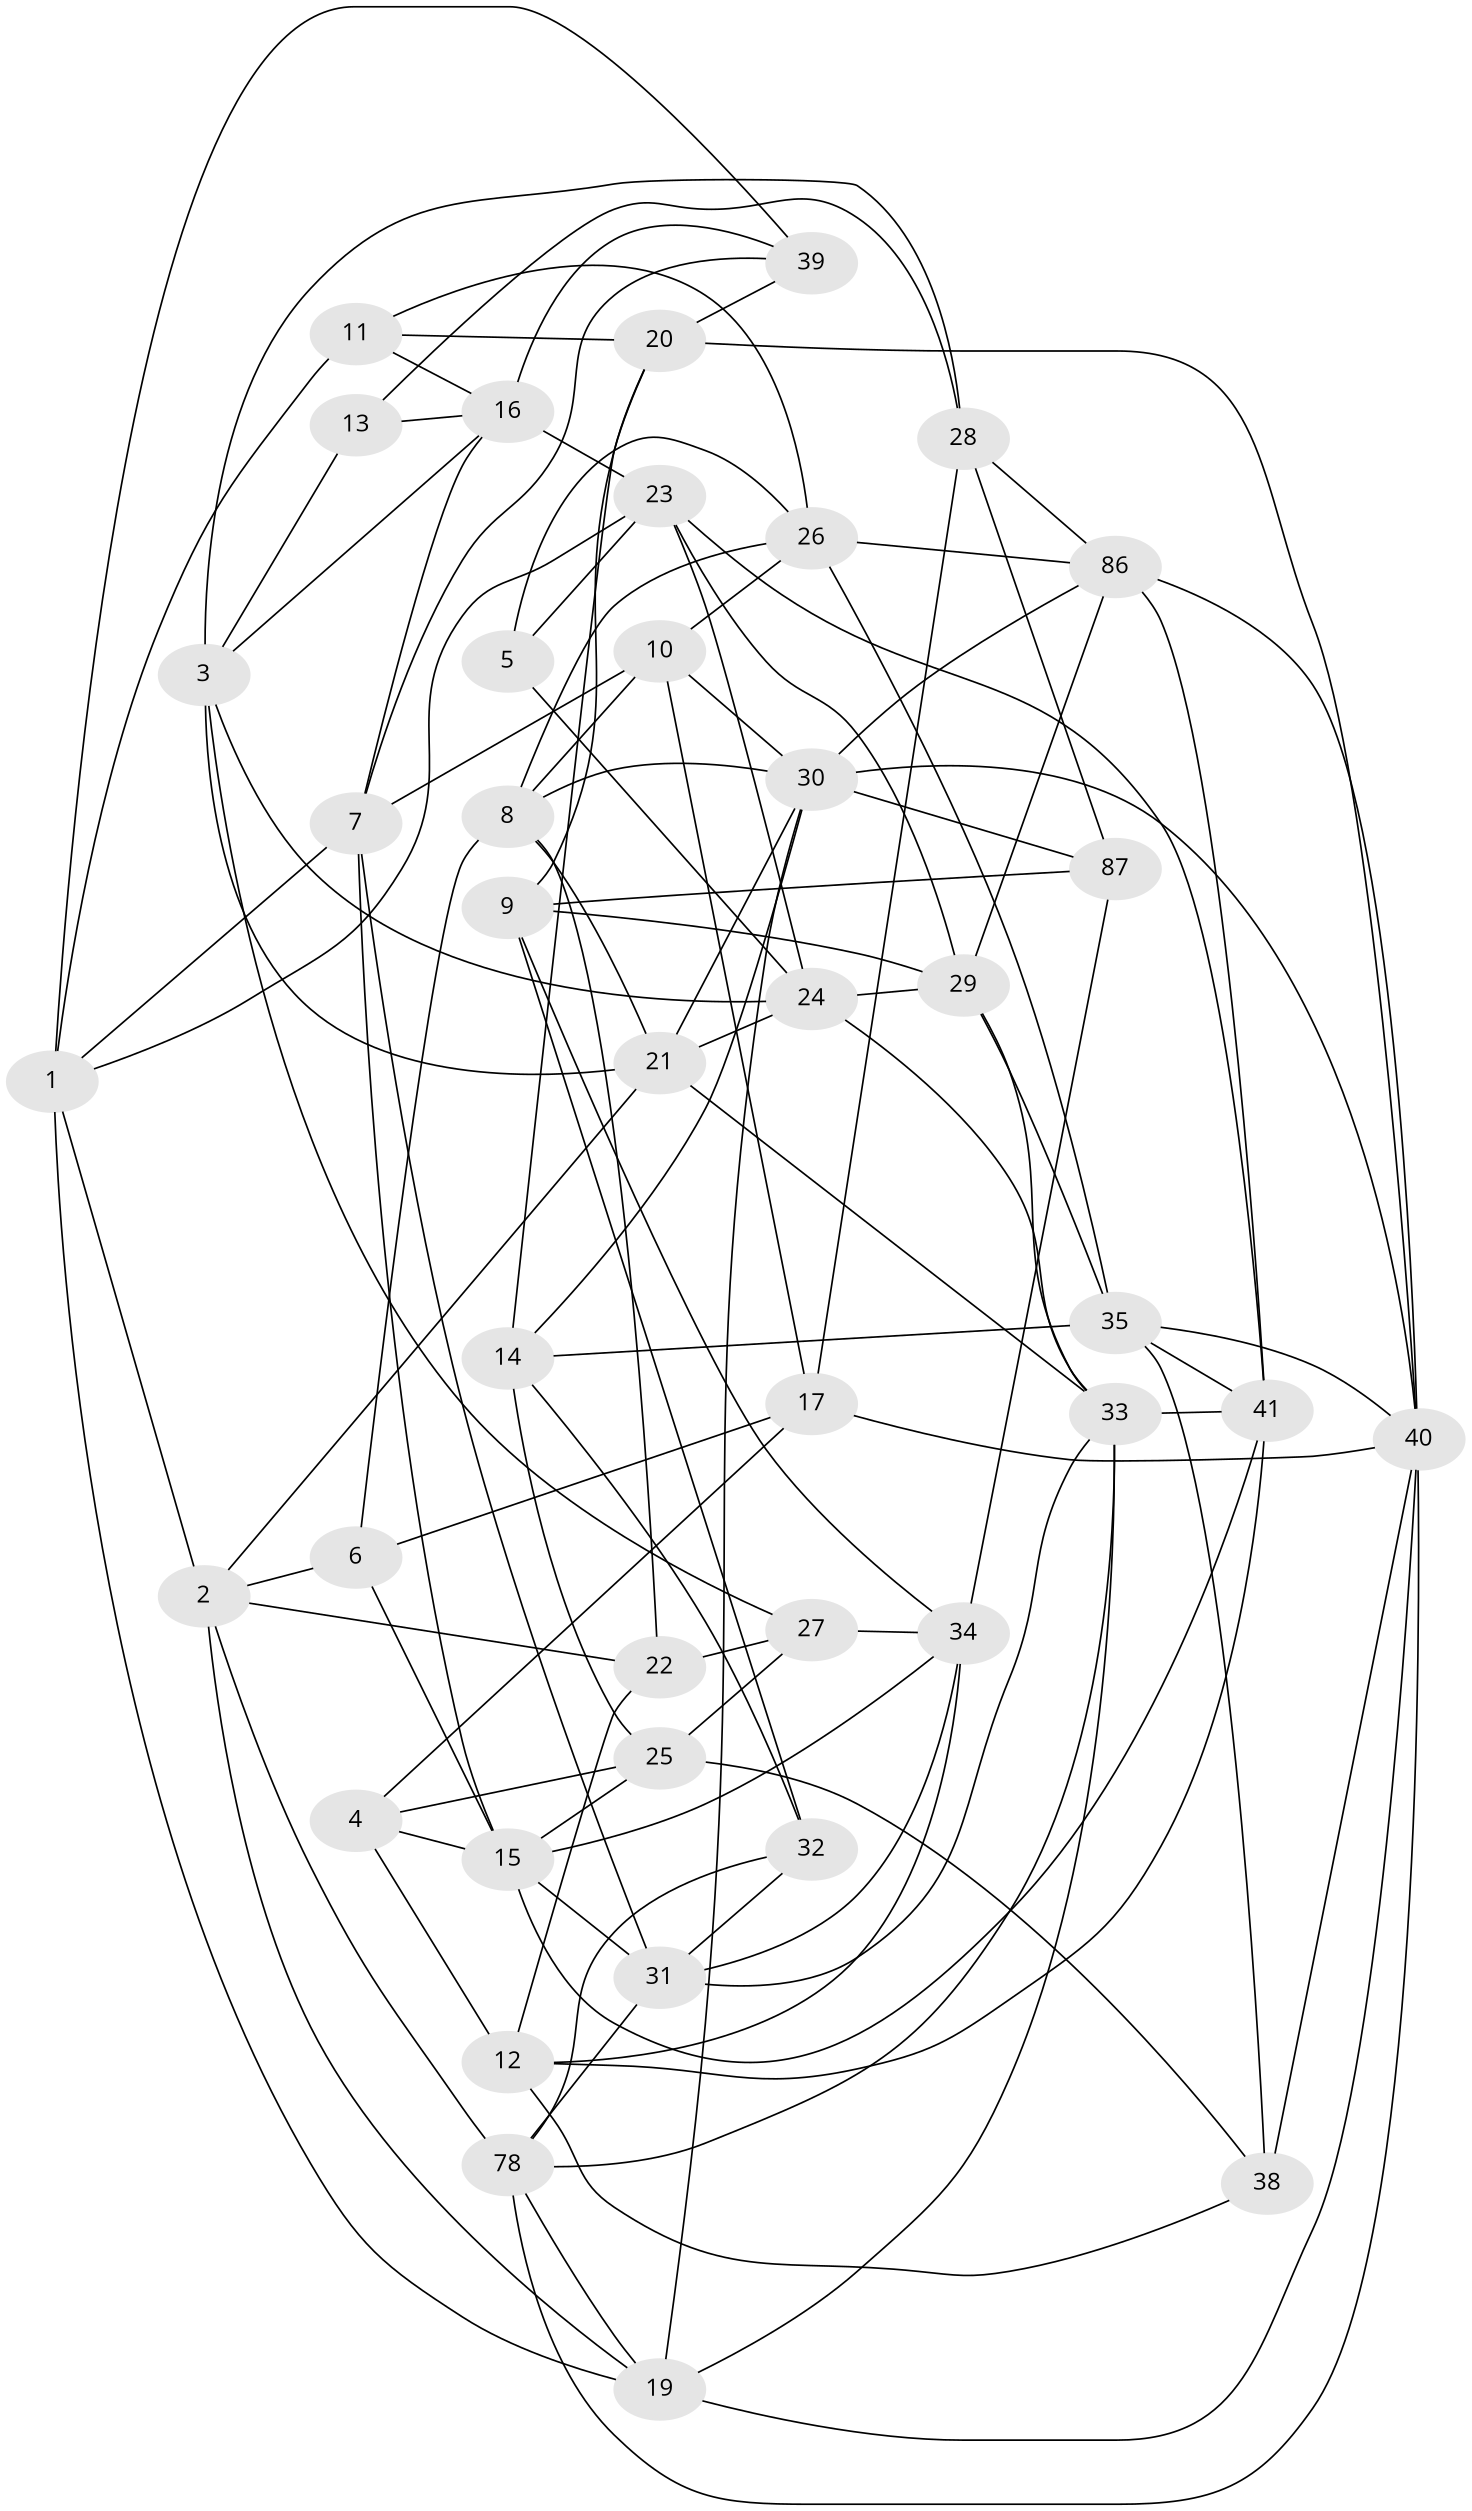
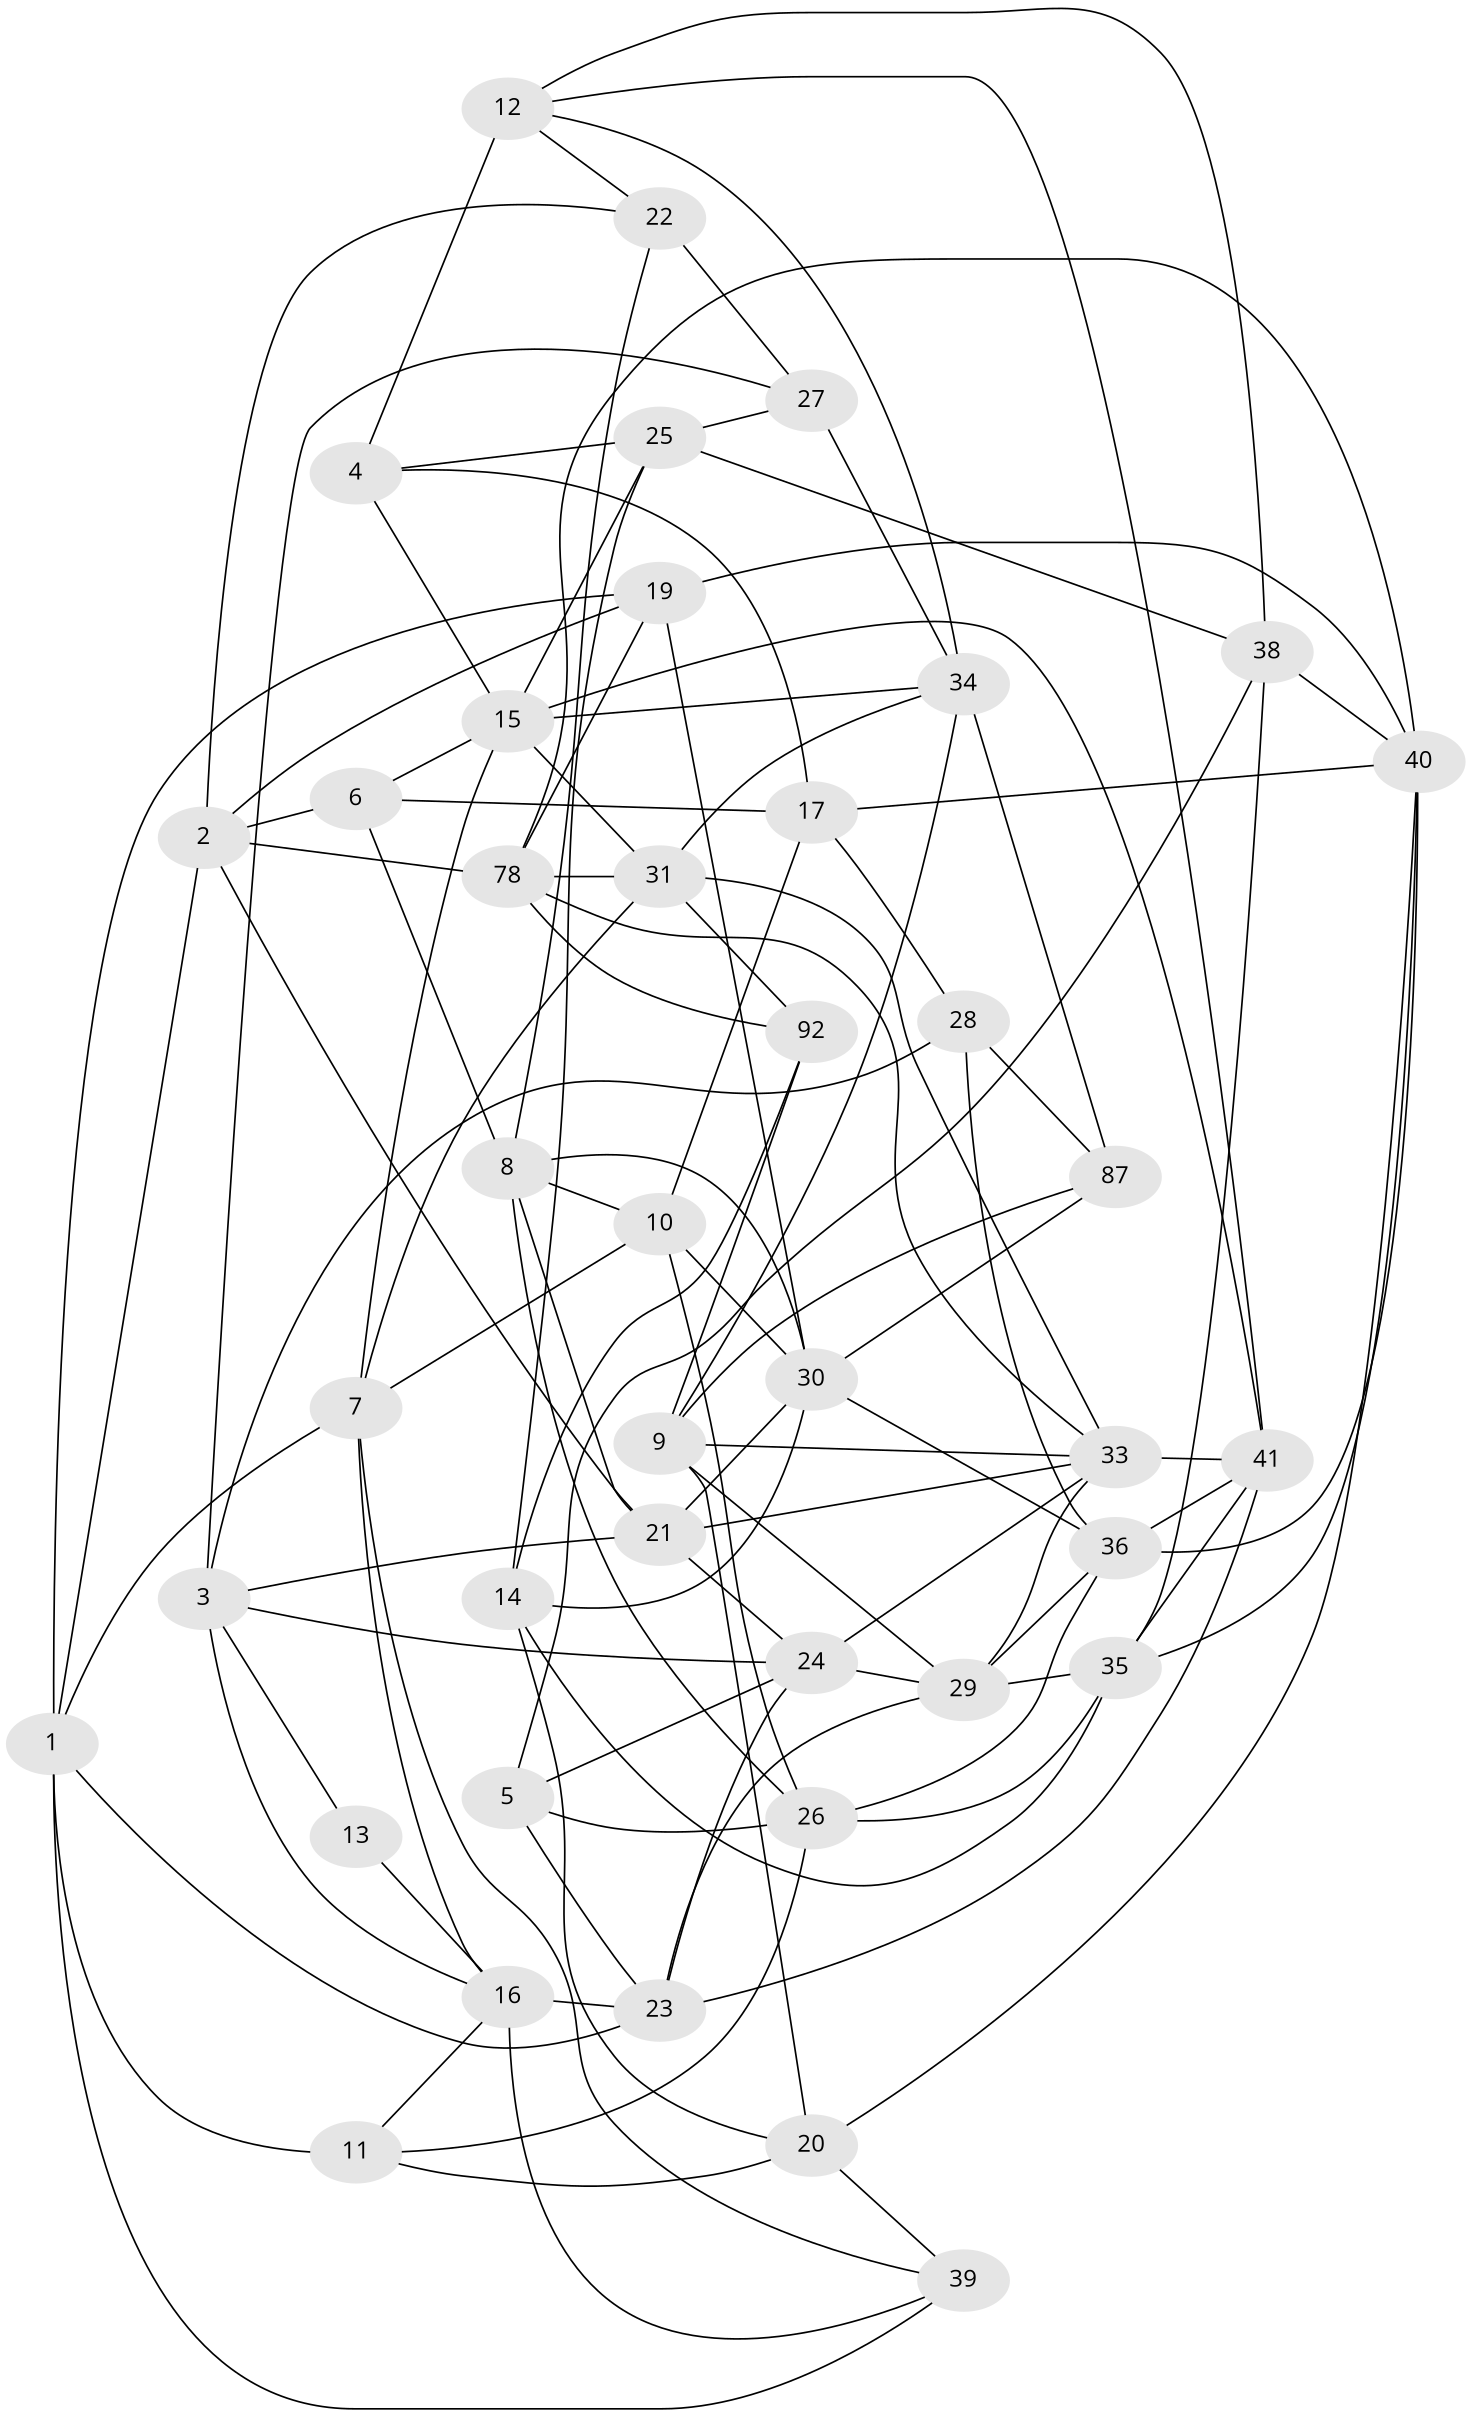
edge "13" -- "28": removed
node "86": label "86" -> "36"
edge "30" -- "40": removed
edge "38" -- "5": added
node "32": label "32" -> "92"
edge "33" -- "19": now "33" -- "9"
